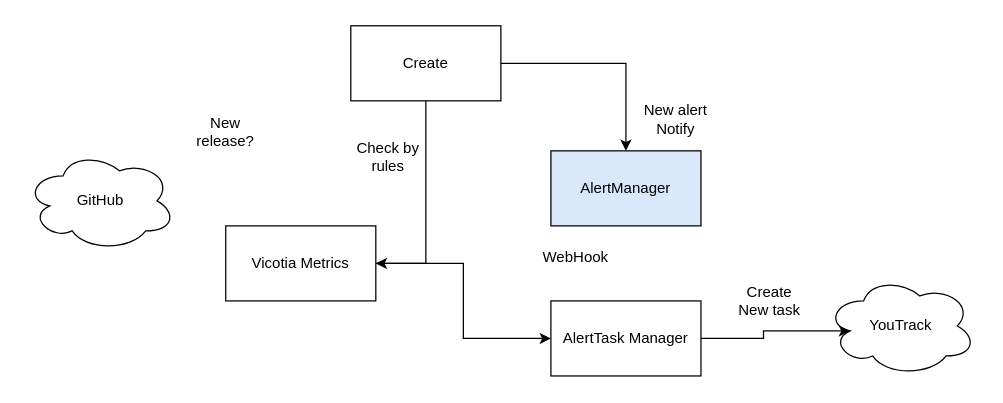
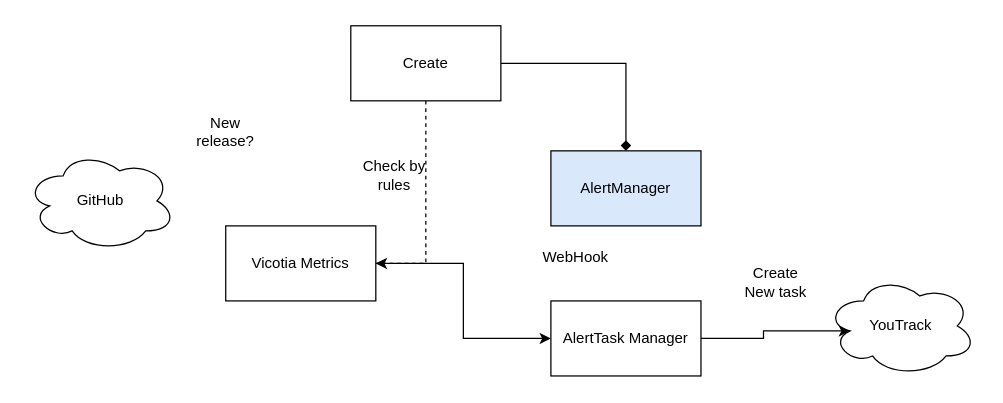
node "New alert Notify": removed
edge "Create" -> "AlertManager": arrowhead classic -> diamond
node "Check by rules": moved (388, 157) -> (394, 176)
edge "Create" -> "Vicotia Metrics": style solid -> dashed
node "Create New task": moved (769, 301) -> (776, 282)
